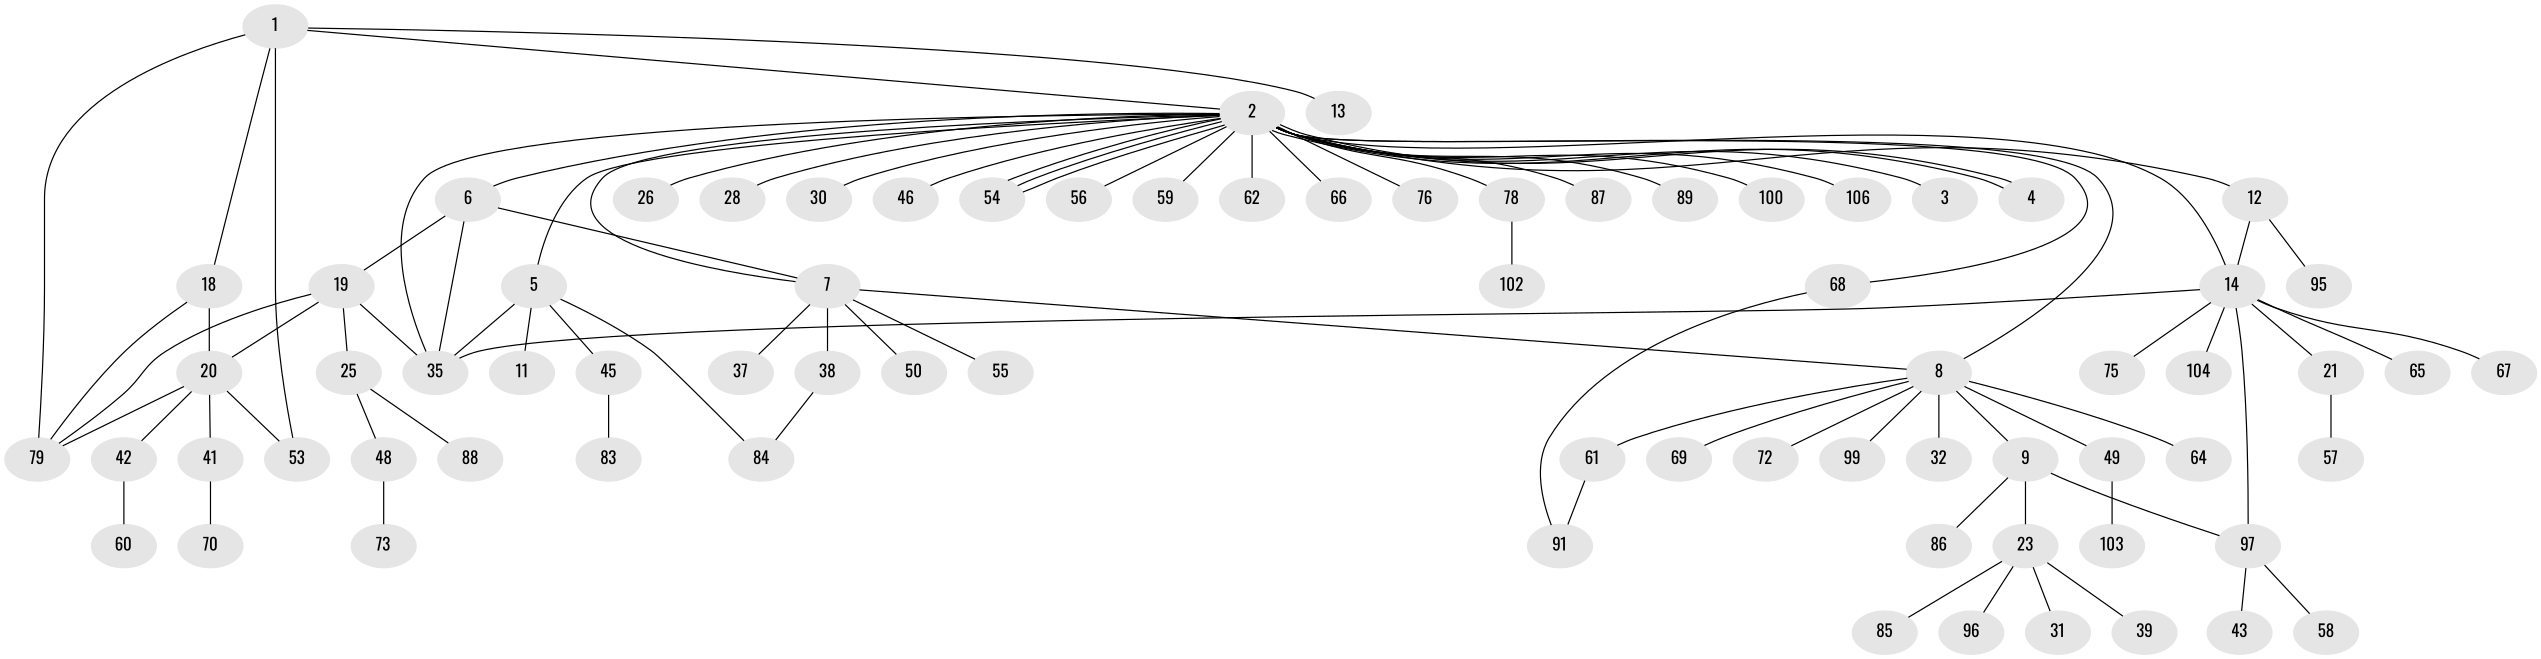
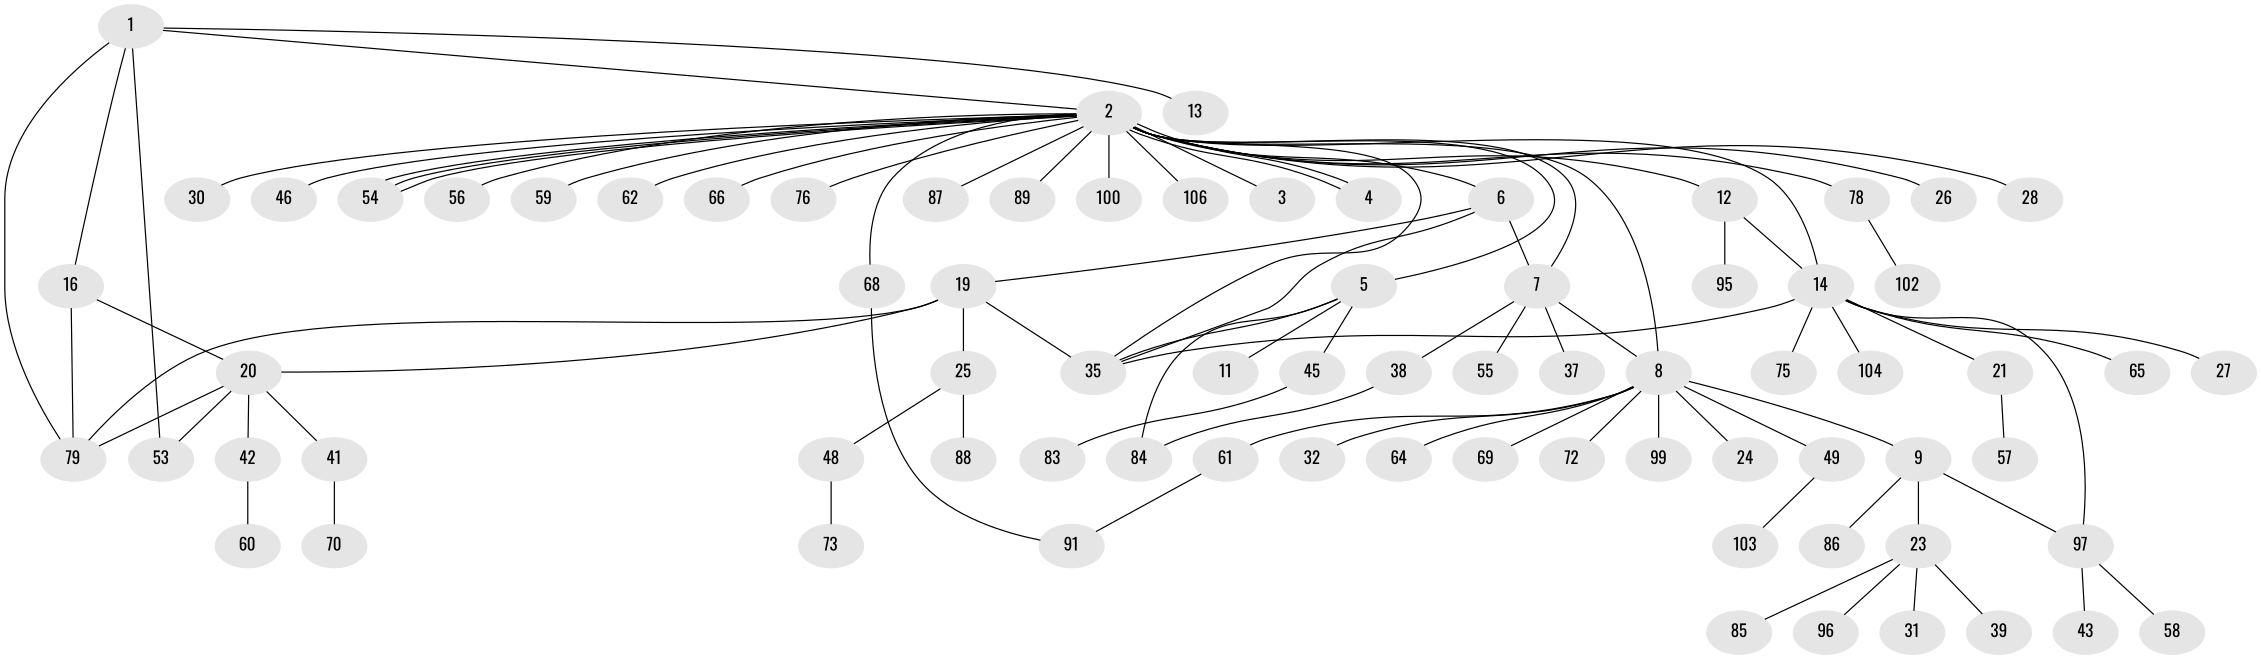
node "18": label "18" -> "16"
node "50": removed
node "67": label "67" -> "27"
node "24": added
